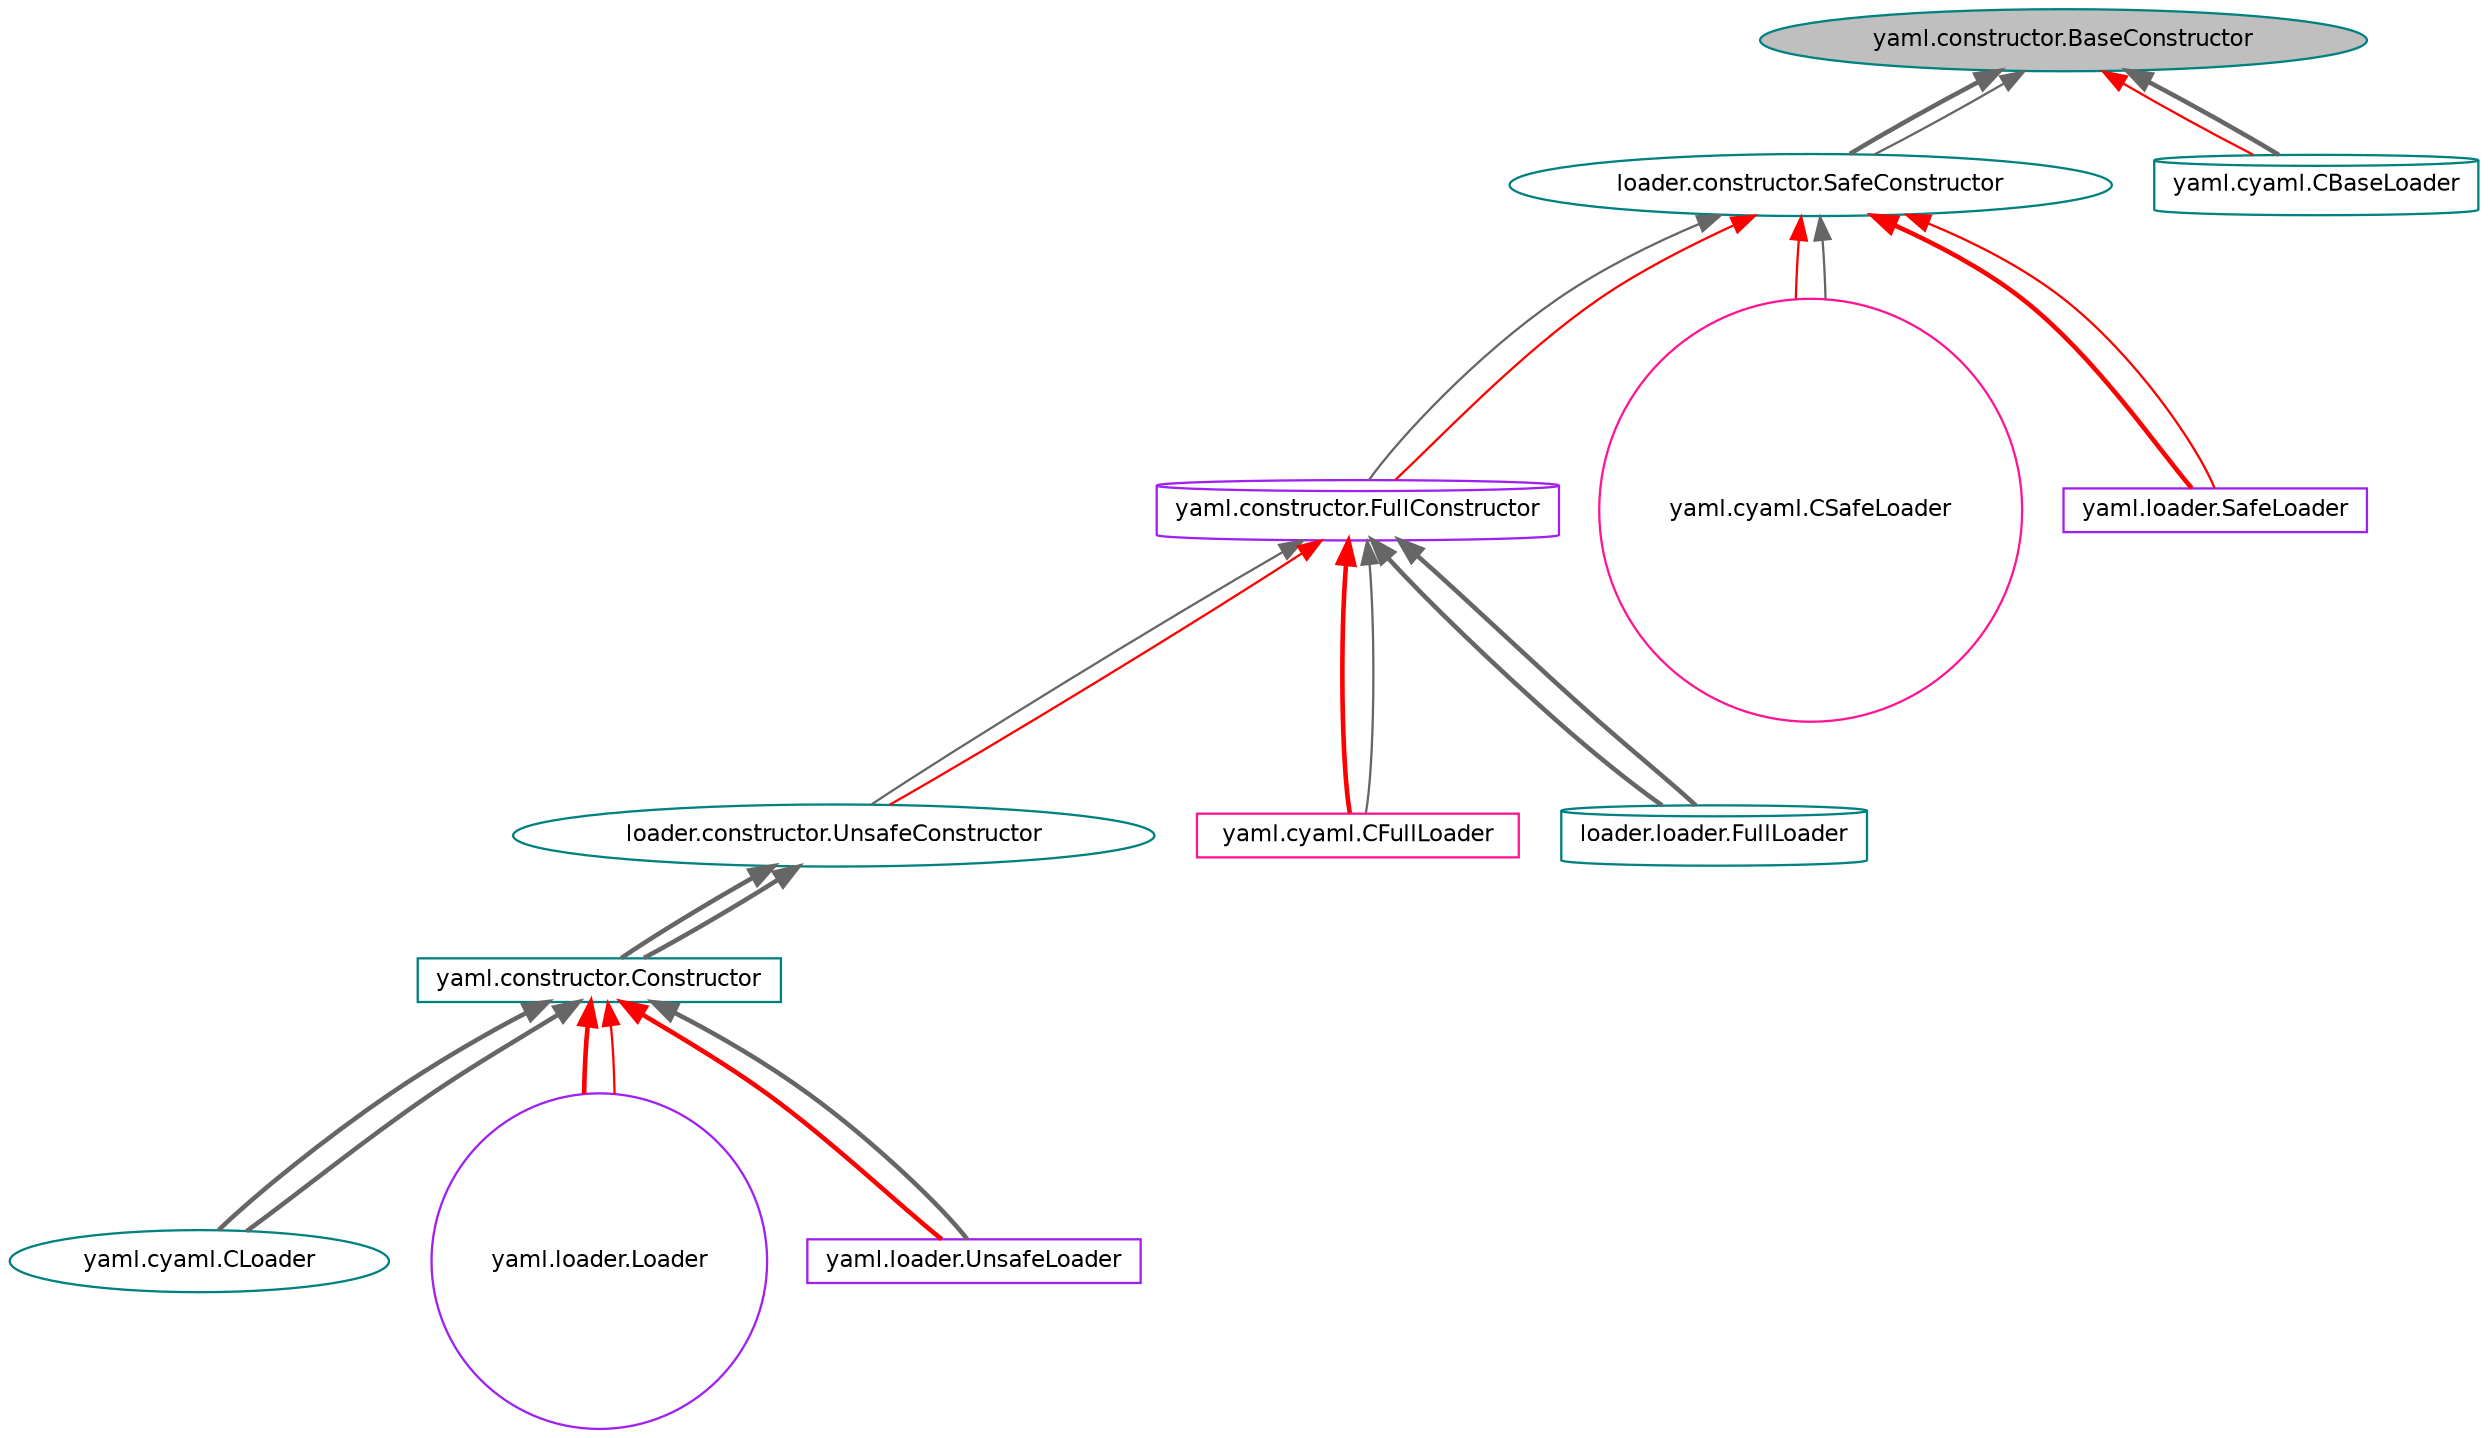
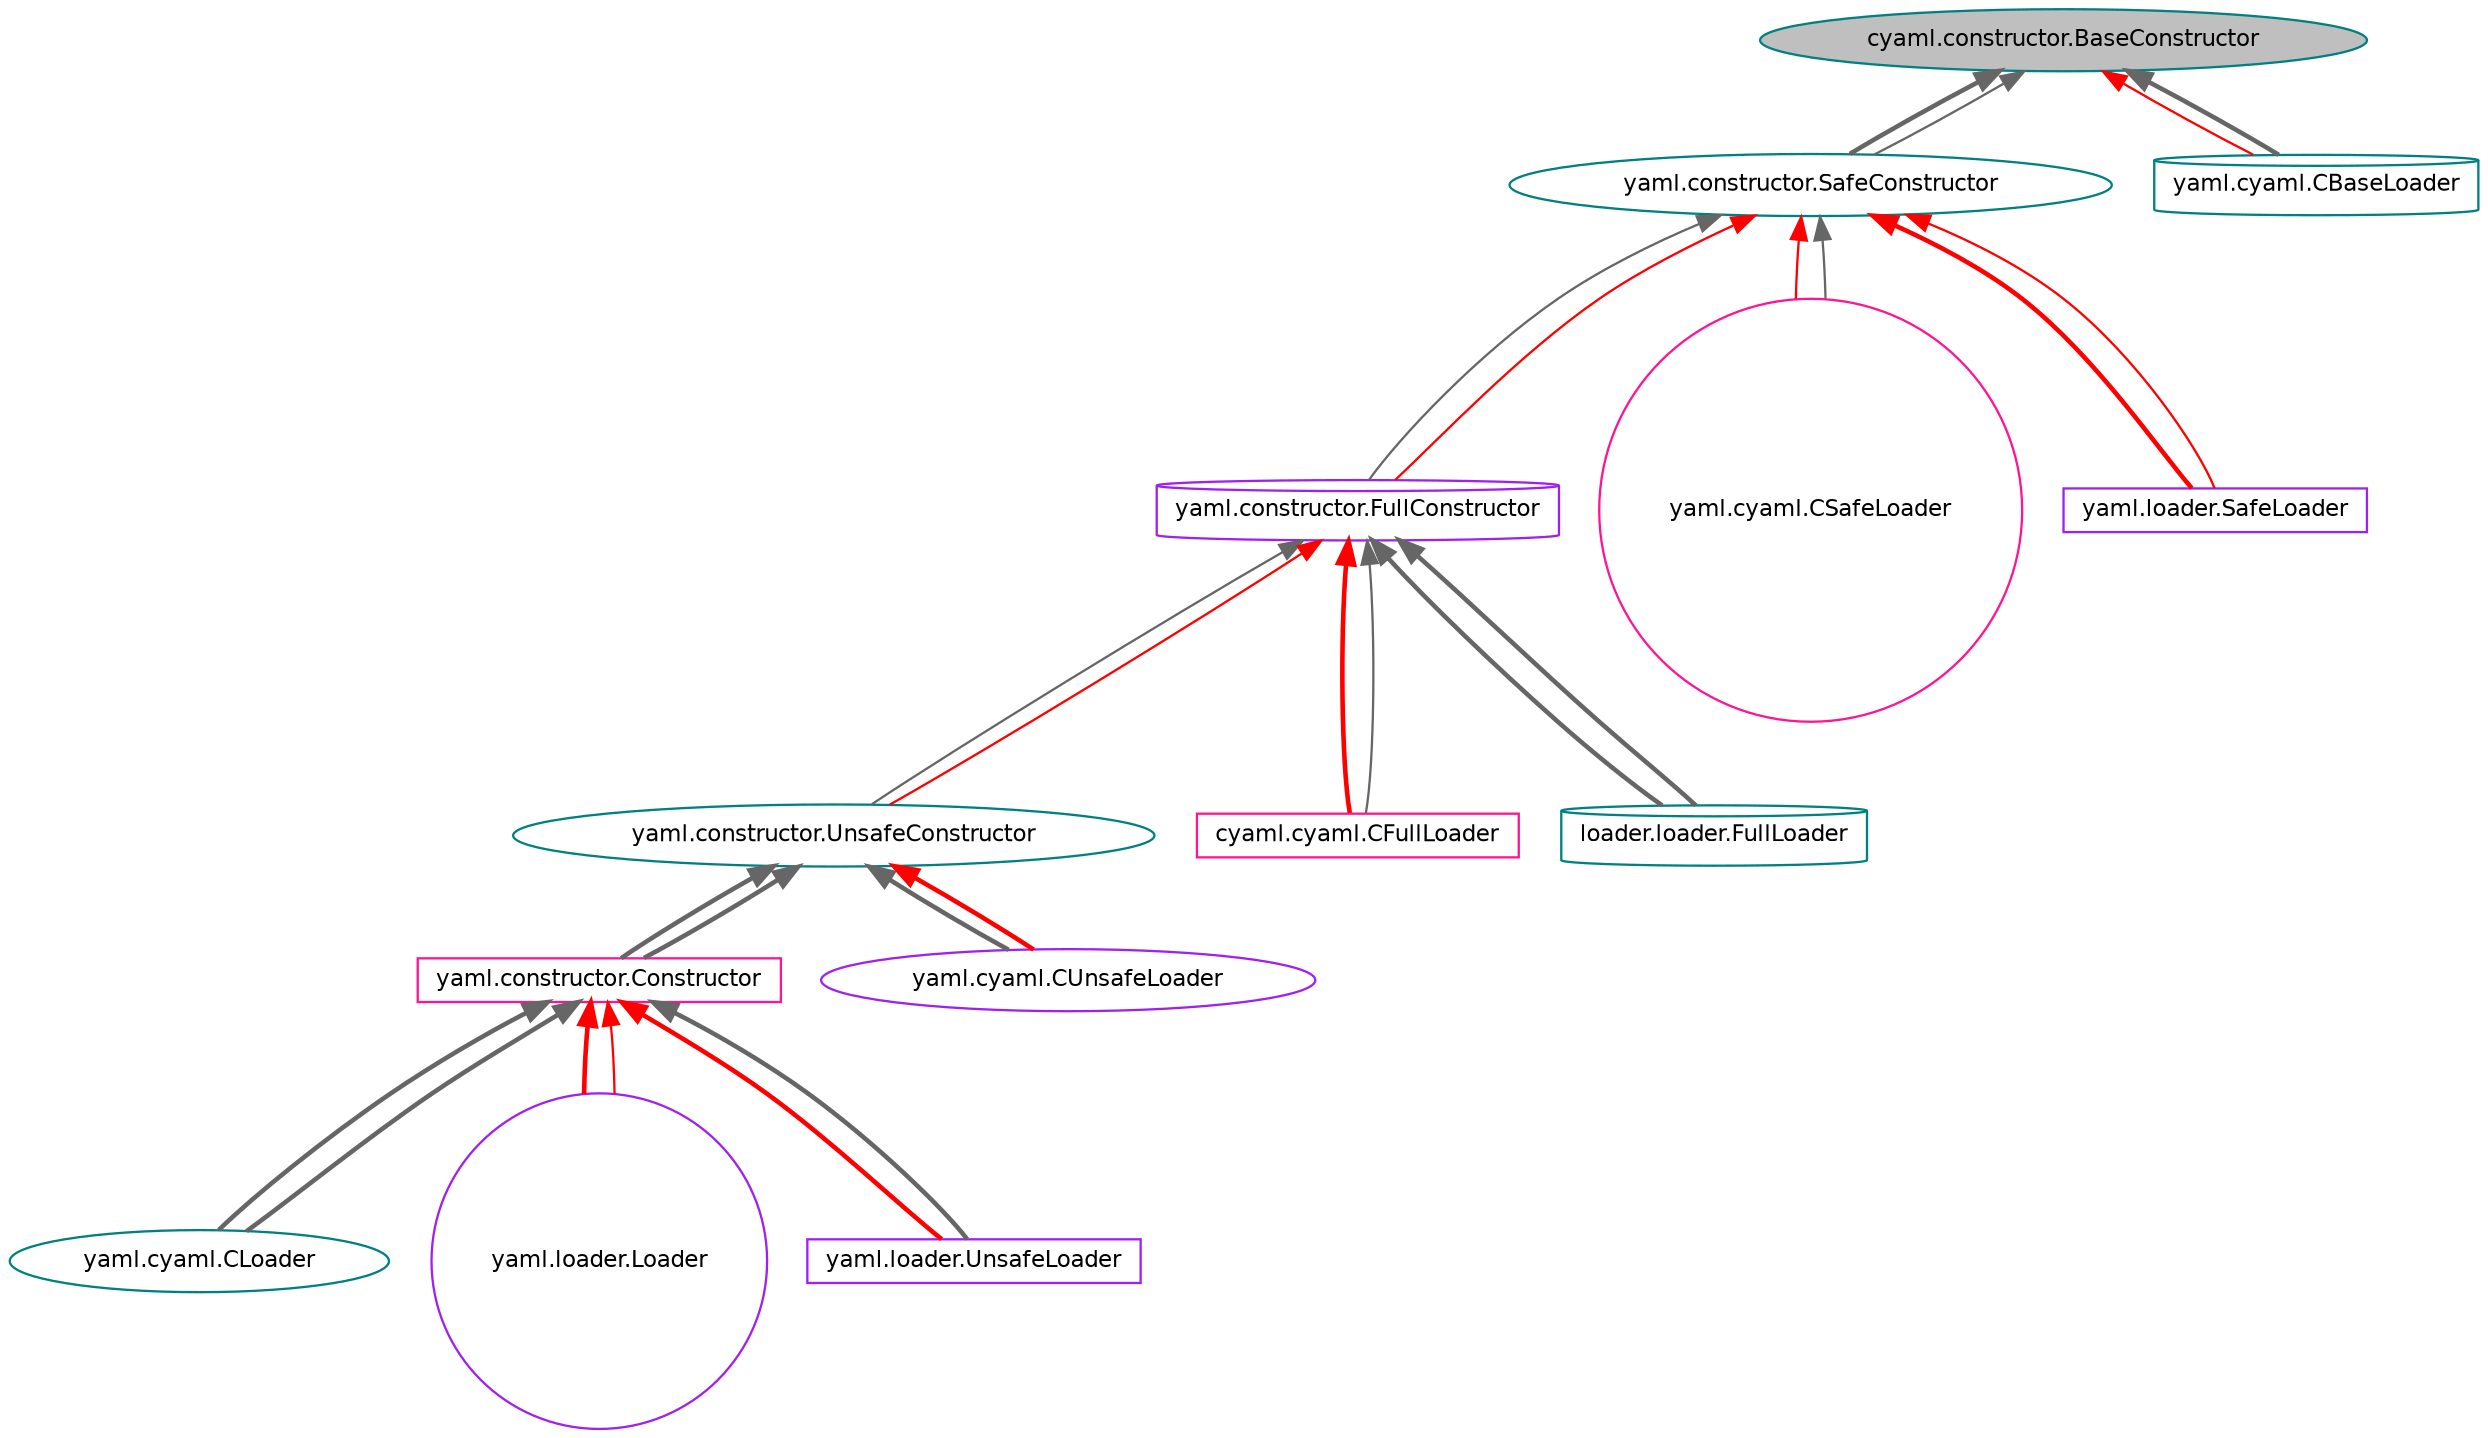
node "yaml.constructor.BaseConstructor": label "yaml.constructor.BaseConstructor" -> "cyaml.constructor.BaseConstructor"
node "loader.constructor.SafeConstructor": label "loader.constructor.SafeConstructor" -> "yaml.constructor.SafeConstructor"
node "loader.constructor.UnsafeConstructor": label "loader.constructor.UnsafeConstructor" -> "yaml.constructor.UnsafeConstructor"
node "yaml.cyaml.CFullLoader": label "yaml.cyaml.CFullLoader" -> "cyaml.cyaml.CFullLoader"
node "yaml.constructor.Constructor": color teal -> deeppink
node "yaml.cyaml.CUnsafeLoader": added
